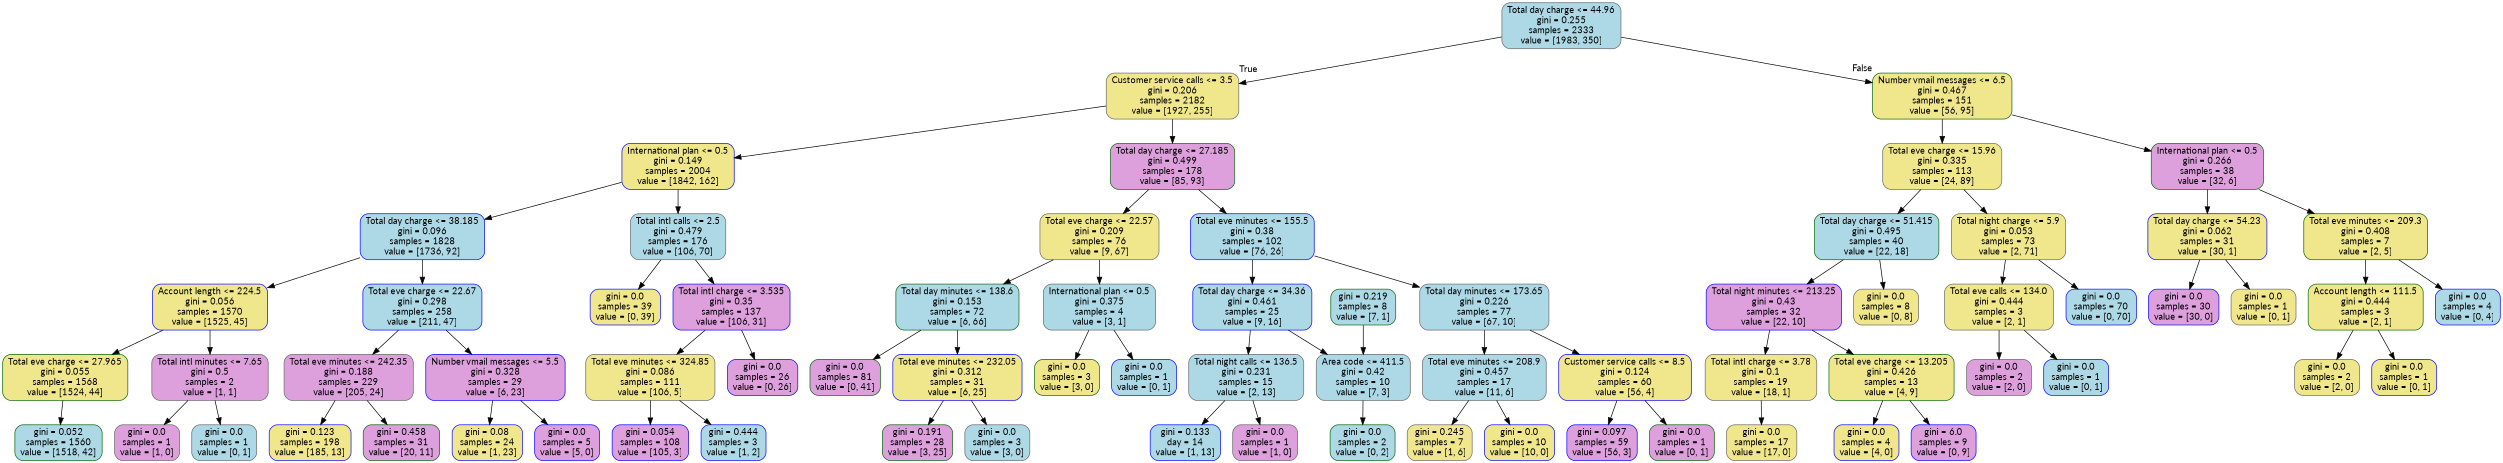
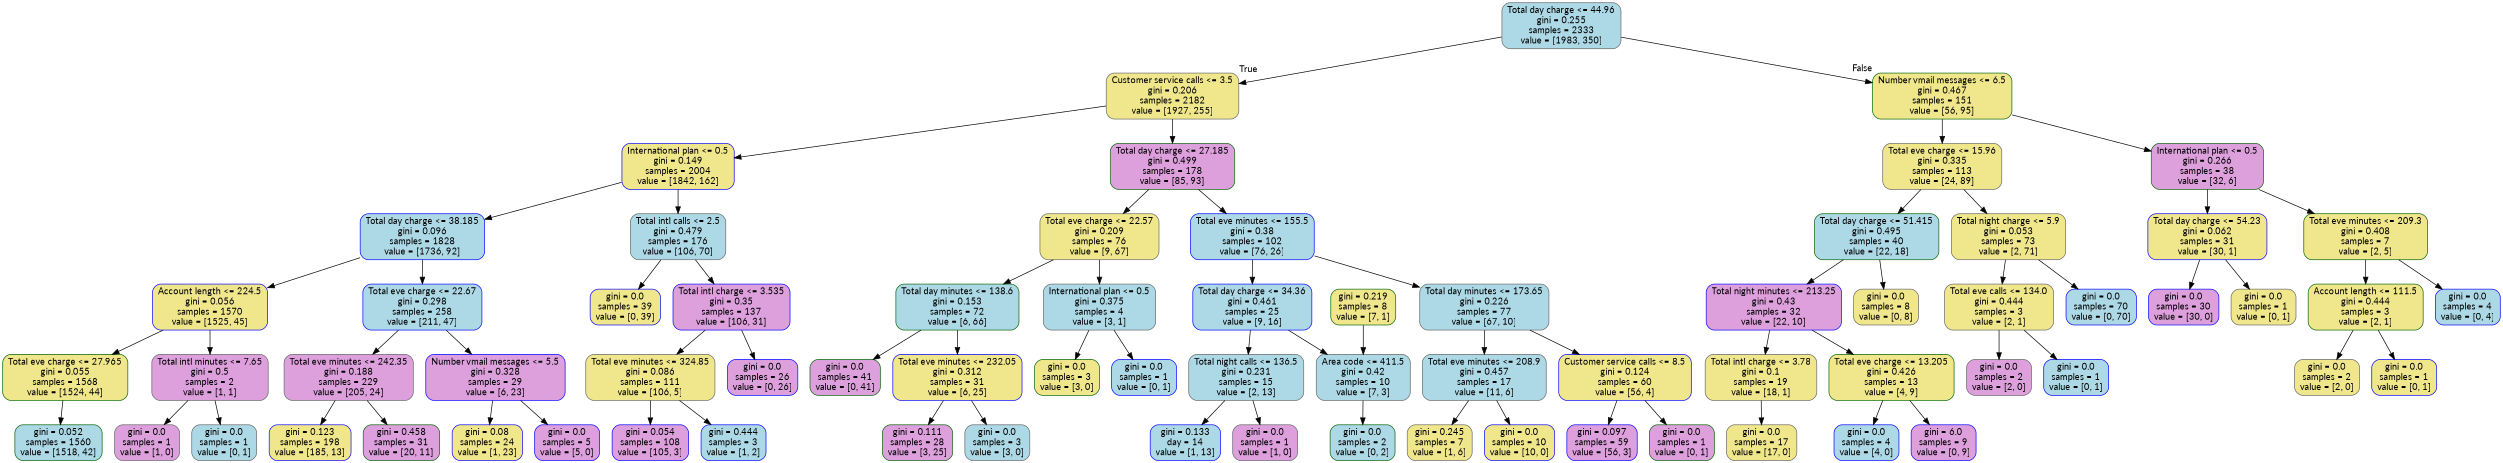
node "gini = 0.219 samples = 8 value = [7, 1]": fillcolor lightblue -> khaki
node "gini = 0.0 samples = 81 value = [0, 41]": label "gini = 0.0 samples = 81 value = [0, 41]" -> "gini = 0.0 samples = 41 value = [0, 41]"
node "gini = 0.191 samples = 28 value = [3, 25]": label "gini = 0.191 samples = 28 value = [3, 25]" -> "gini = 0.111 samples = 28 value = [3, 25]"
node "gini = 0.0 samples = 4 value = [4, 0]": fillcolor khaki -> lightblue
